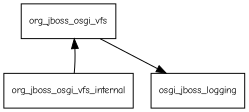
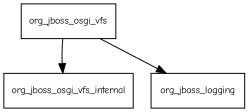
edge "org_jboss_osgi_vfs_internal" -> "org_jboss_osgi_vfs": reversed
node "osgi_jboss_logging": label "osgi_jboss_logging" -> "org_jboss_logging"
